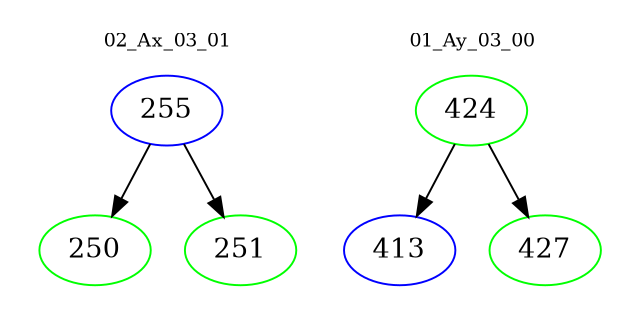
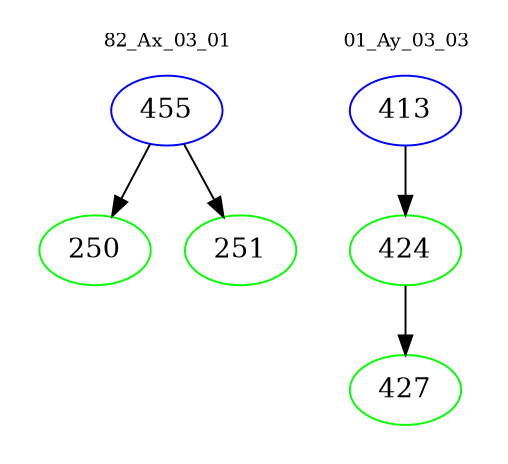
cluster "02_Ax_03_01": label "02_Ax_03_01" -> "82_Ax_03_01"
cluster "01_Ay_03_00": label "01_Ay_03_00" -> "01_Ay_03_03"
node "255": label "255" -> "455"
edge "424" -> "413": reversed
